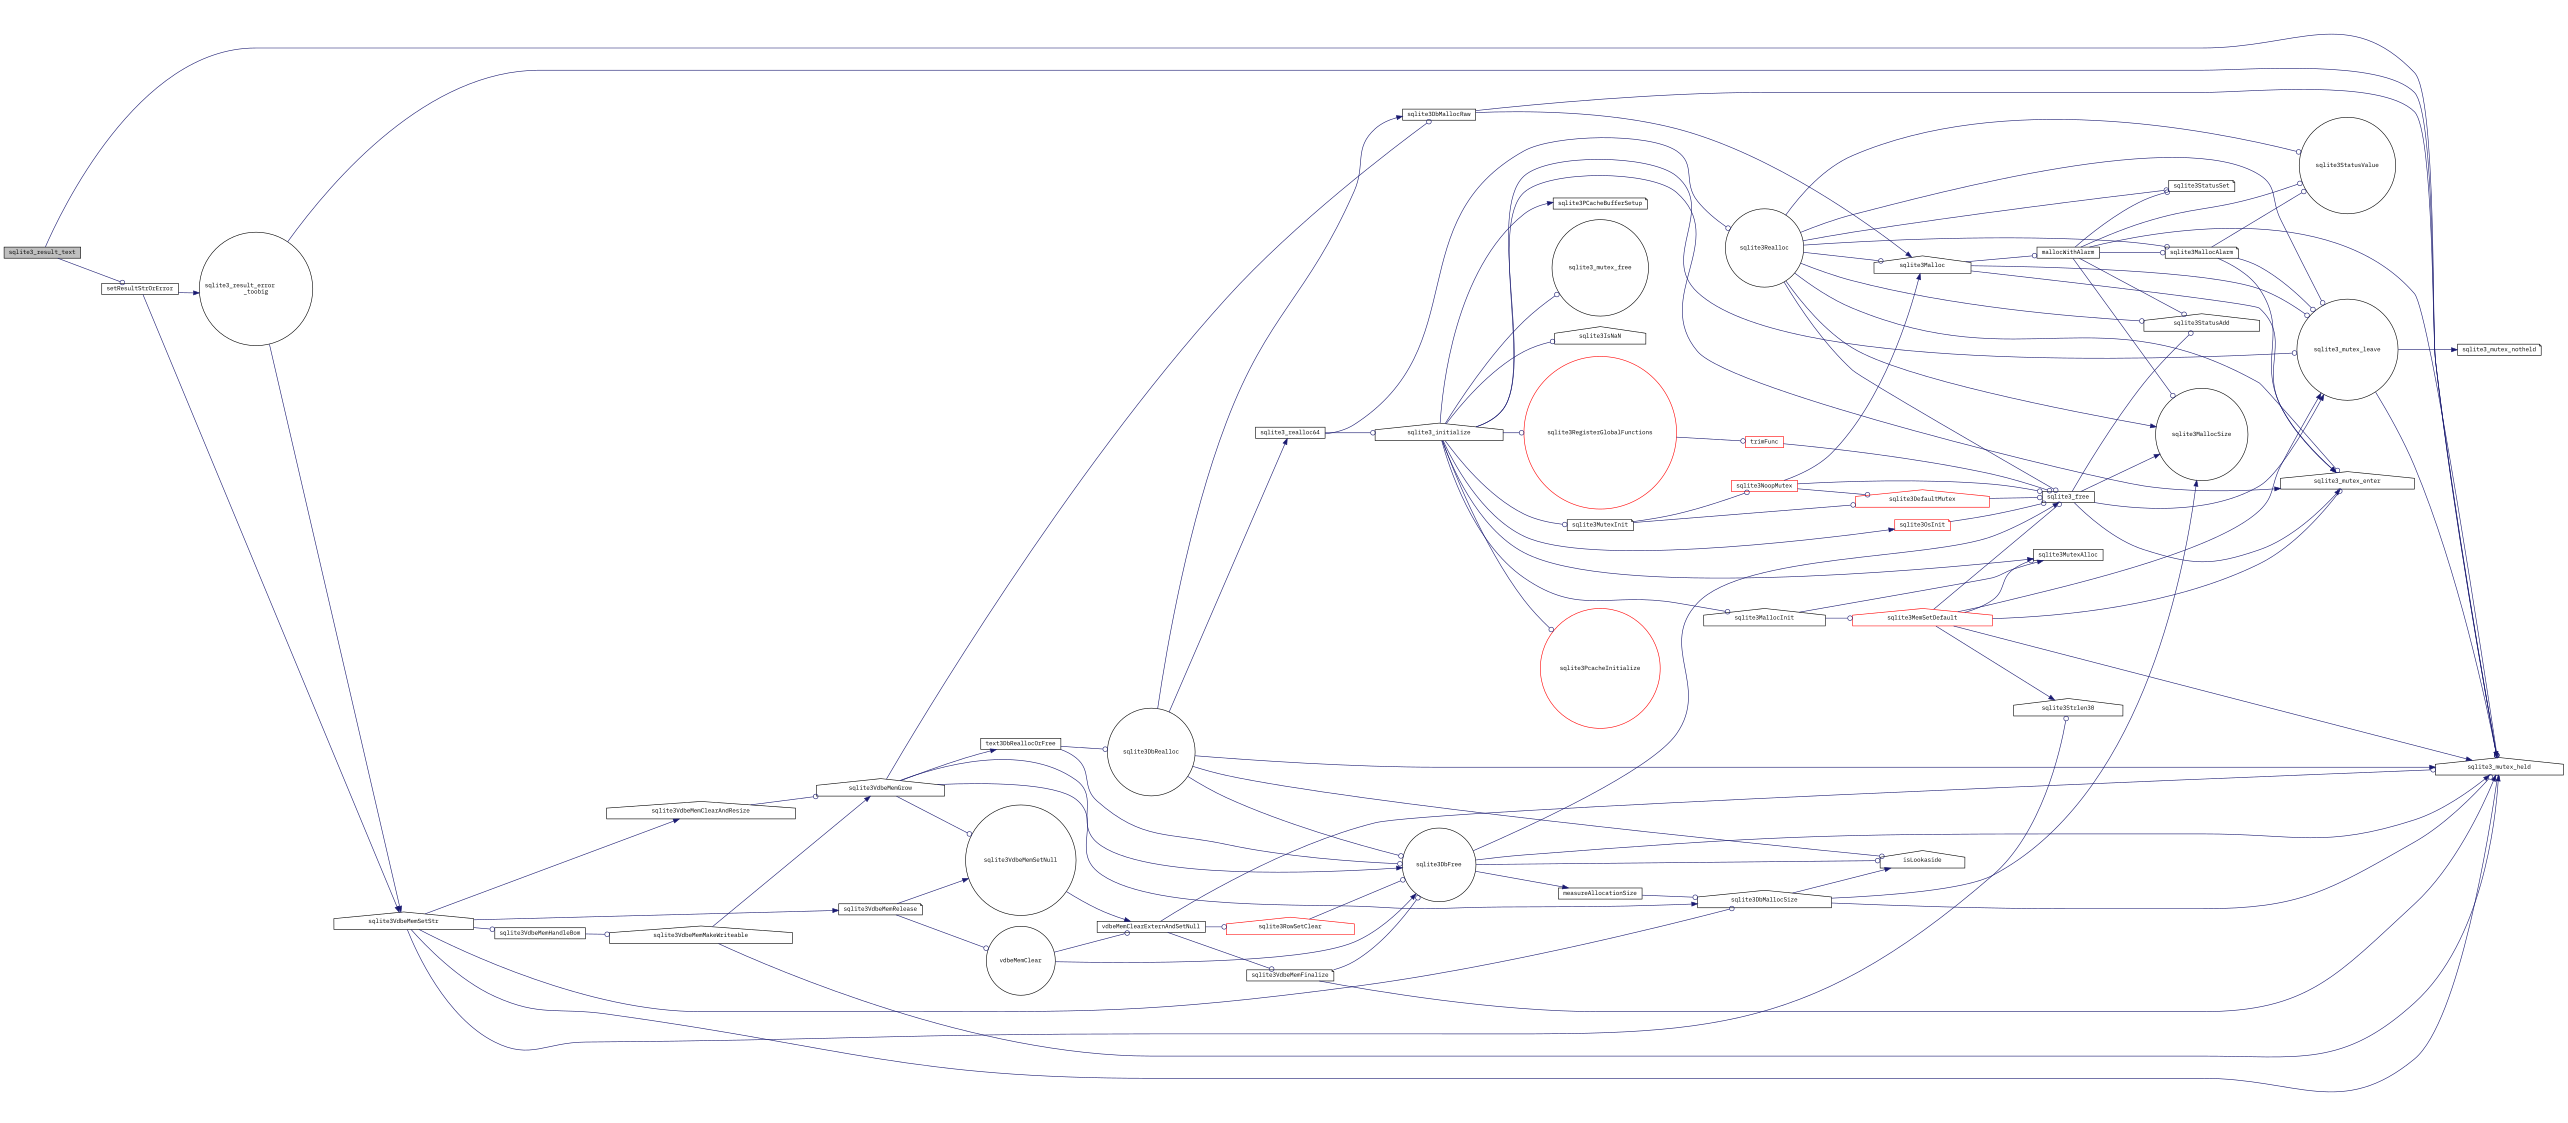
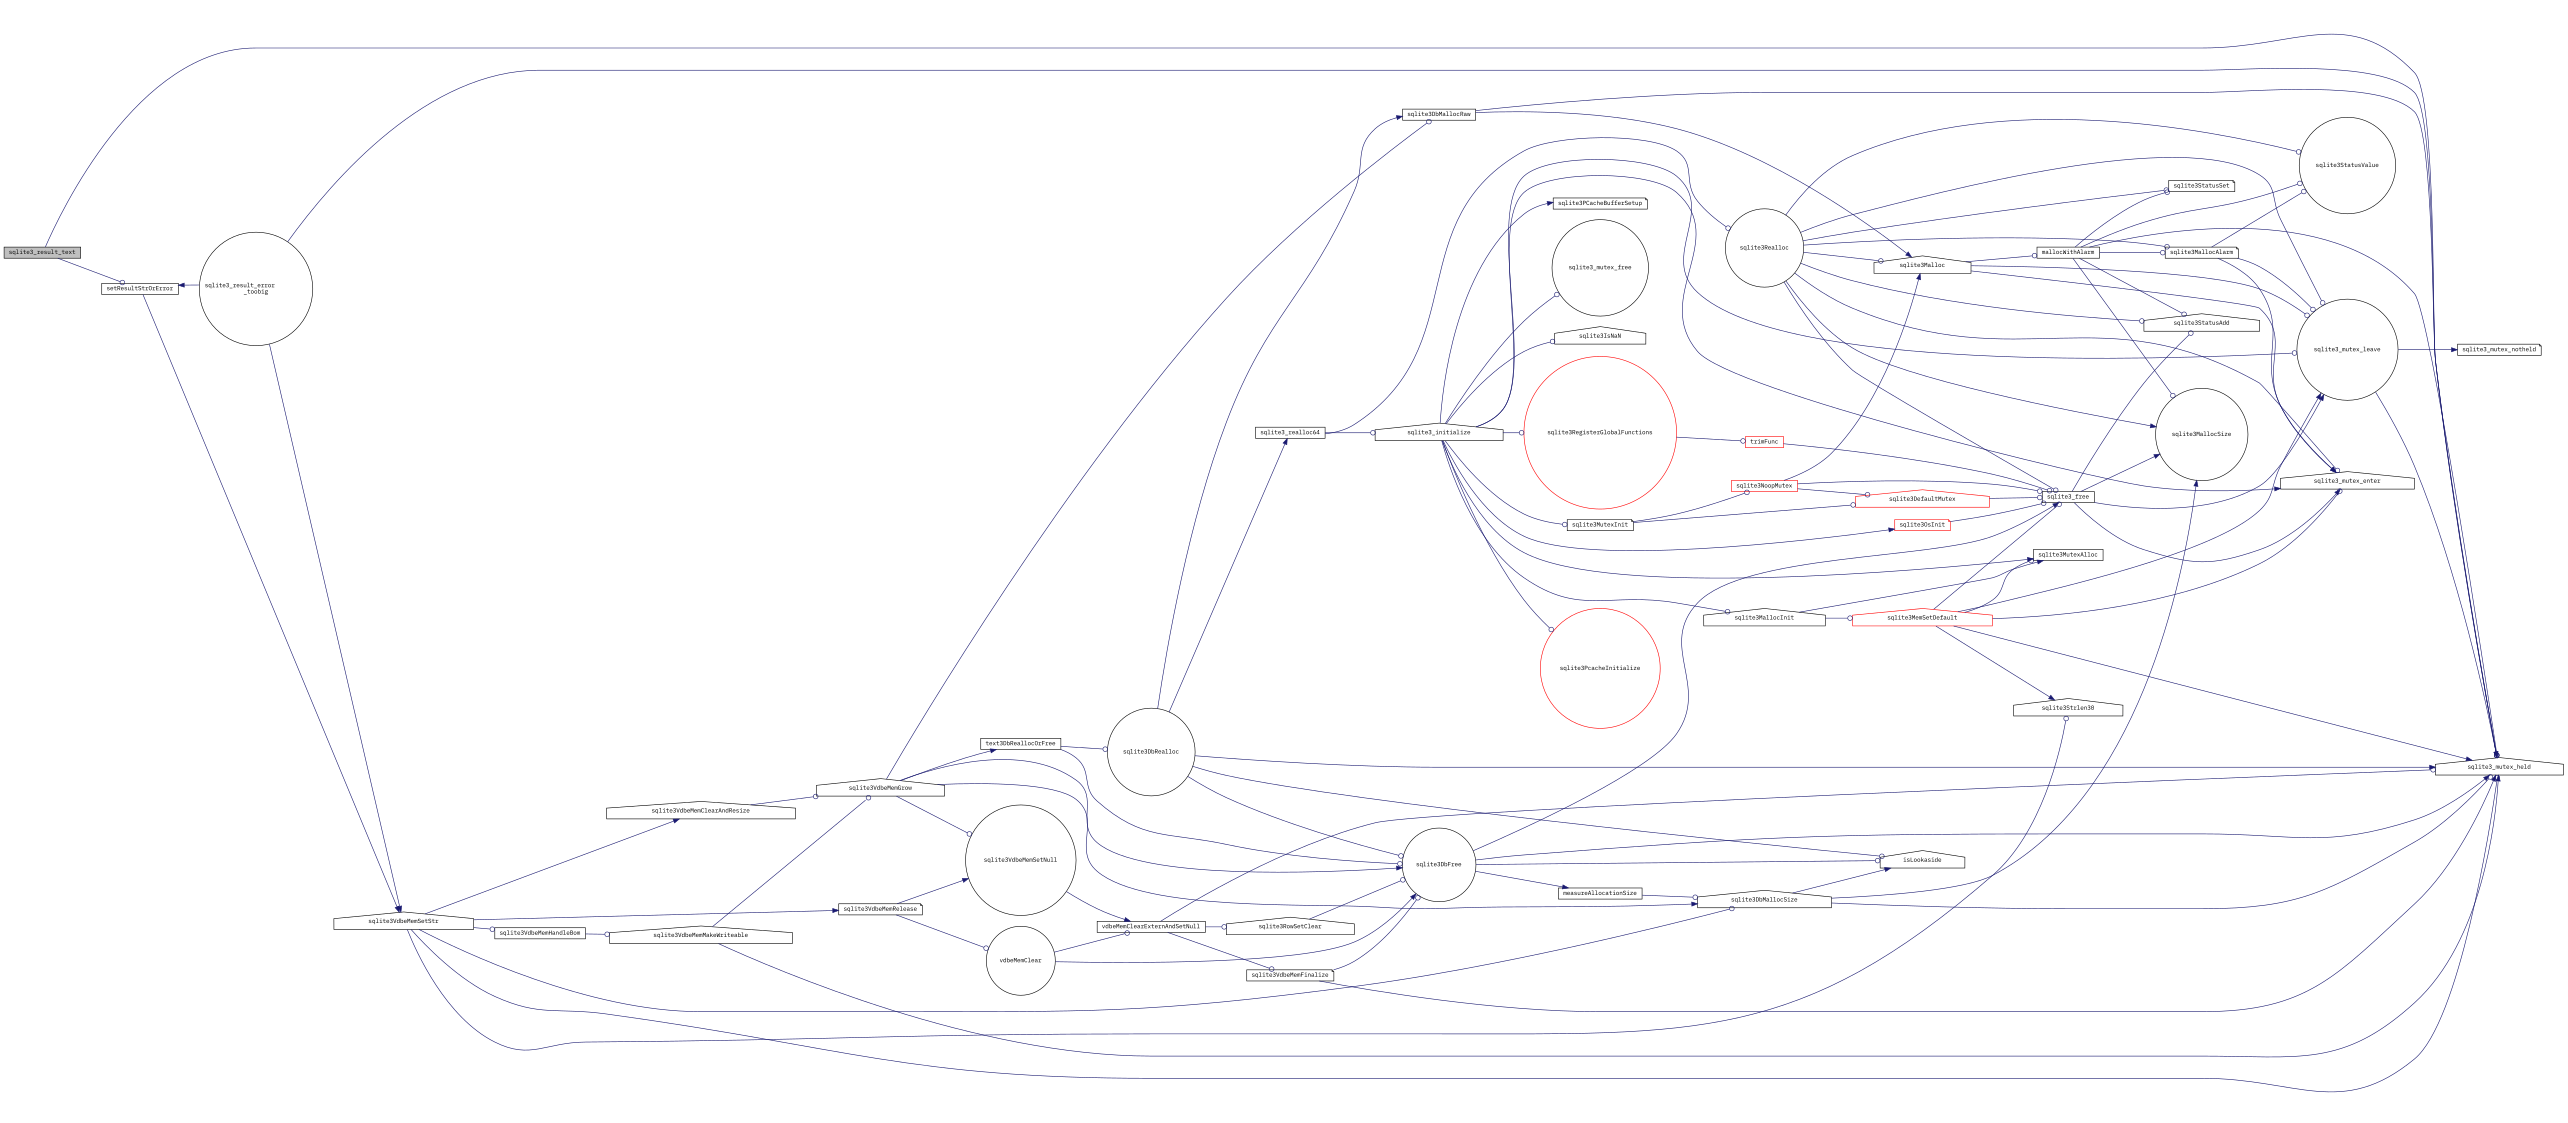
edge "setResultStrOrError" -> "sqlite3_result_error _toobig": reversed
edge "sqlite3VdbeMemMakeWriteable" -> "sqlite3VdbeMemGrow": arrowhead normal -> odot
node "sqlite3RowSetClear": color red -> black
